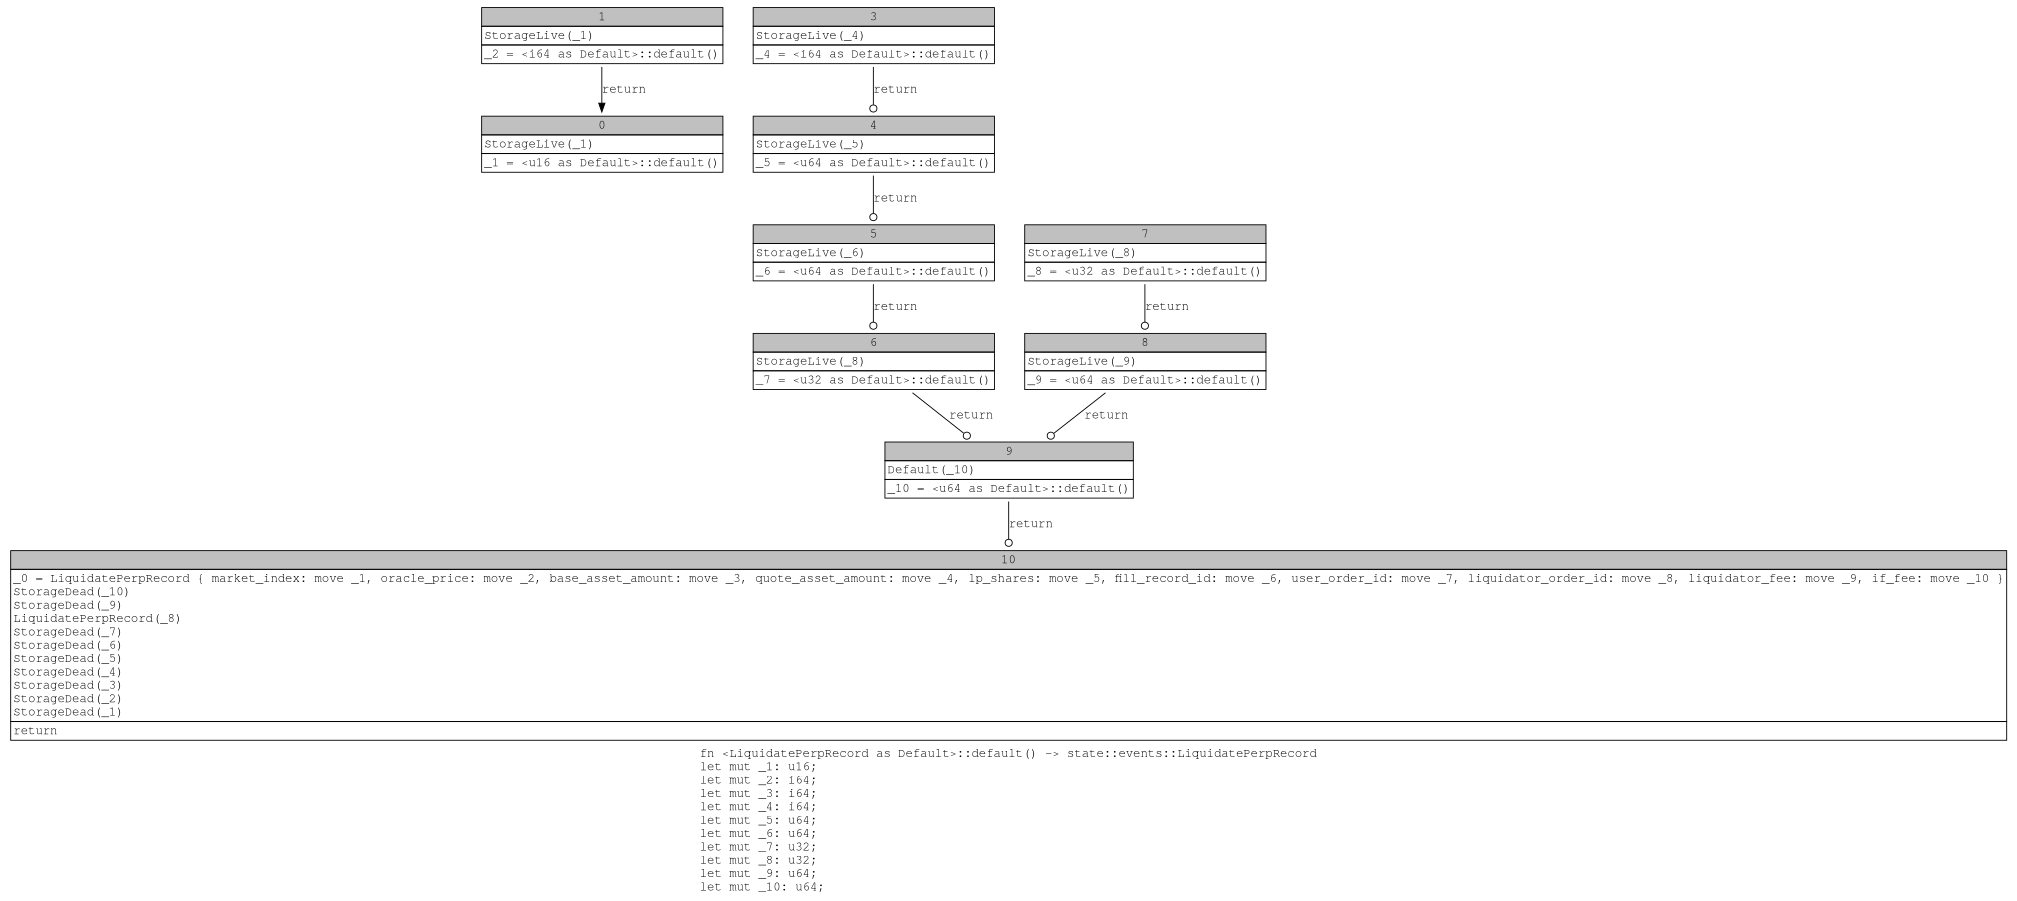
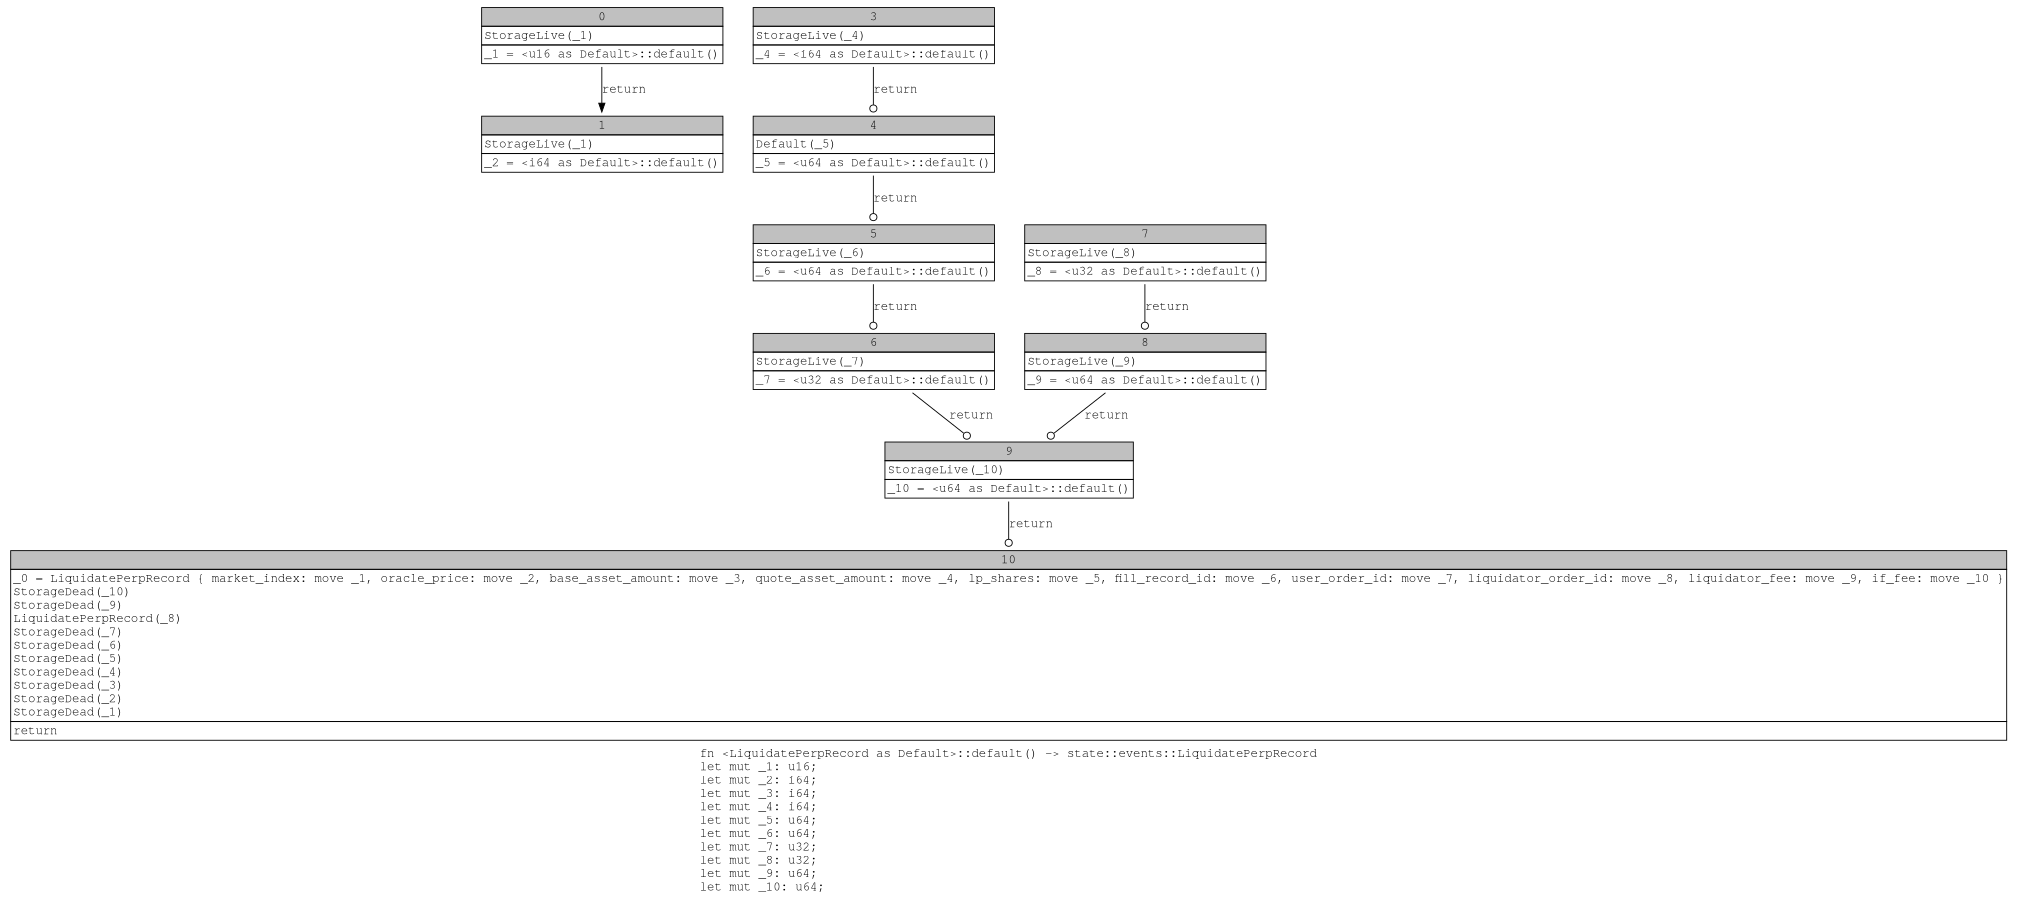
edge "1" -> "0": reversed
node "4": text "StorageLive(_5)" -> "Default(_5)"
node "6": text "StorageLive(_8)" -> "StorageLive(_7)"
node "9": text "Default(_10)" -> "StorageLive(_10)"
